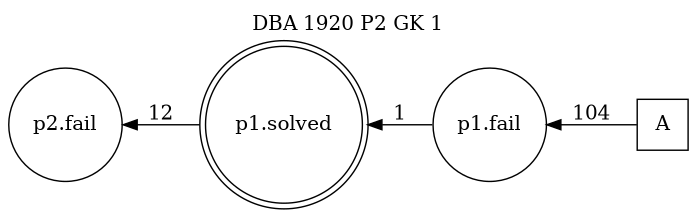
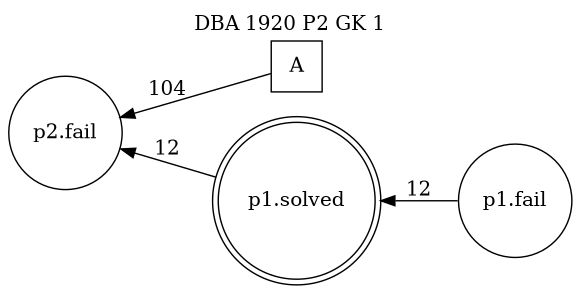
edge "p1.fail" -> "p1.solved": label "1" -> "12"
edge "A" -> "p1.fail": now "A" -> "p2.fail"
